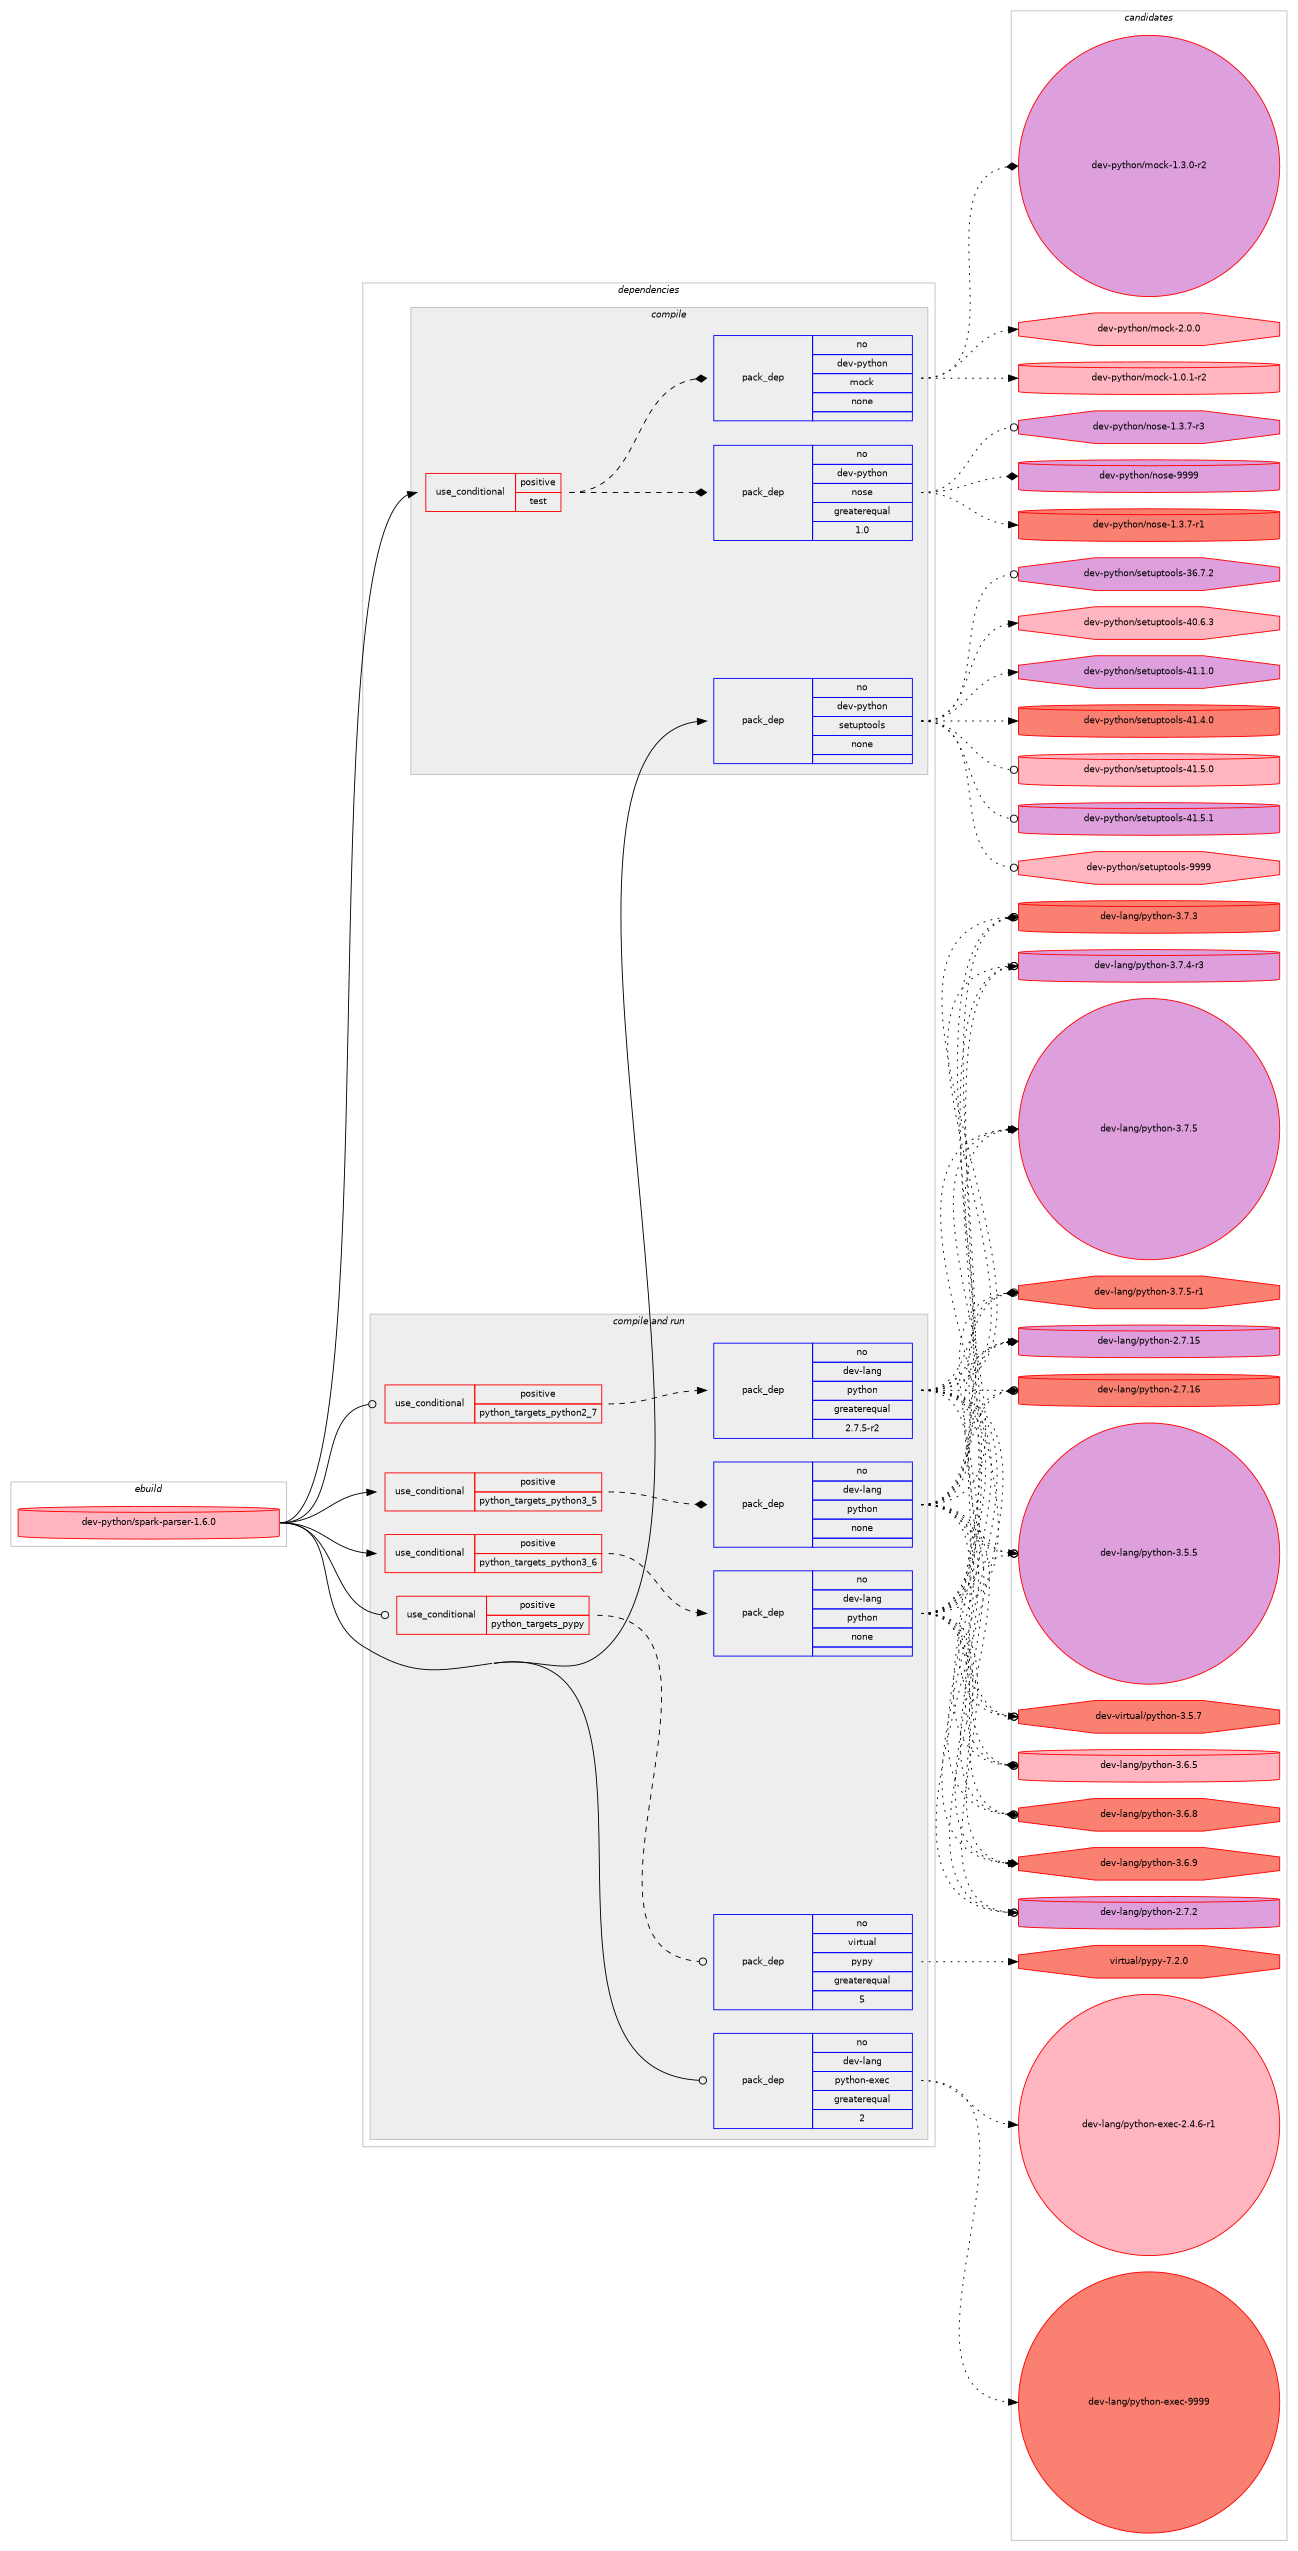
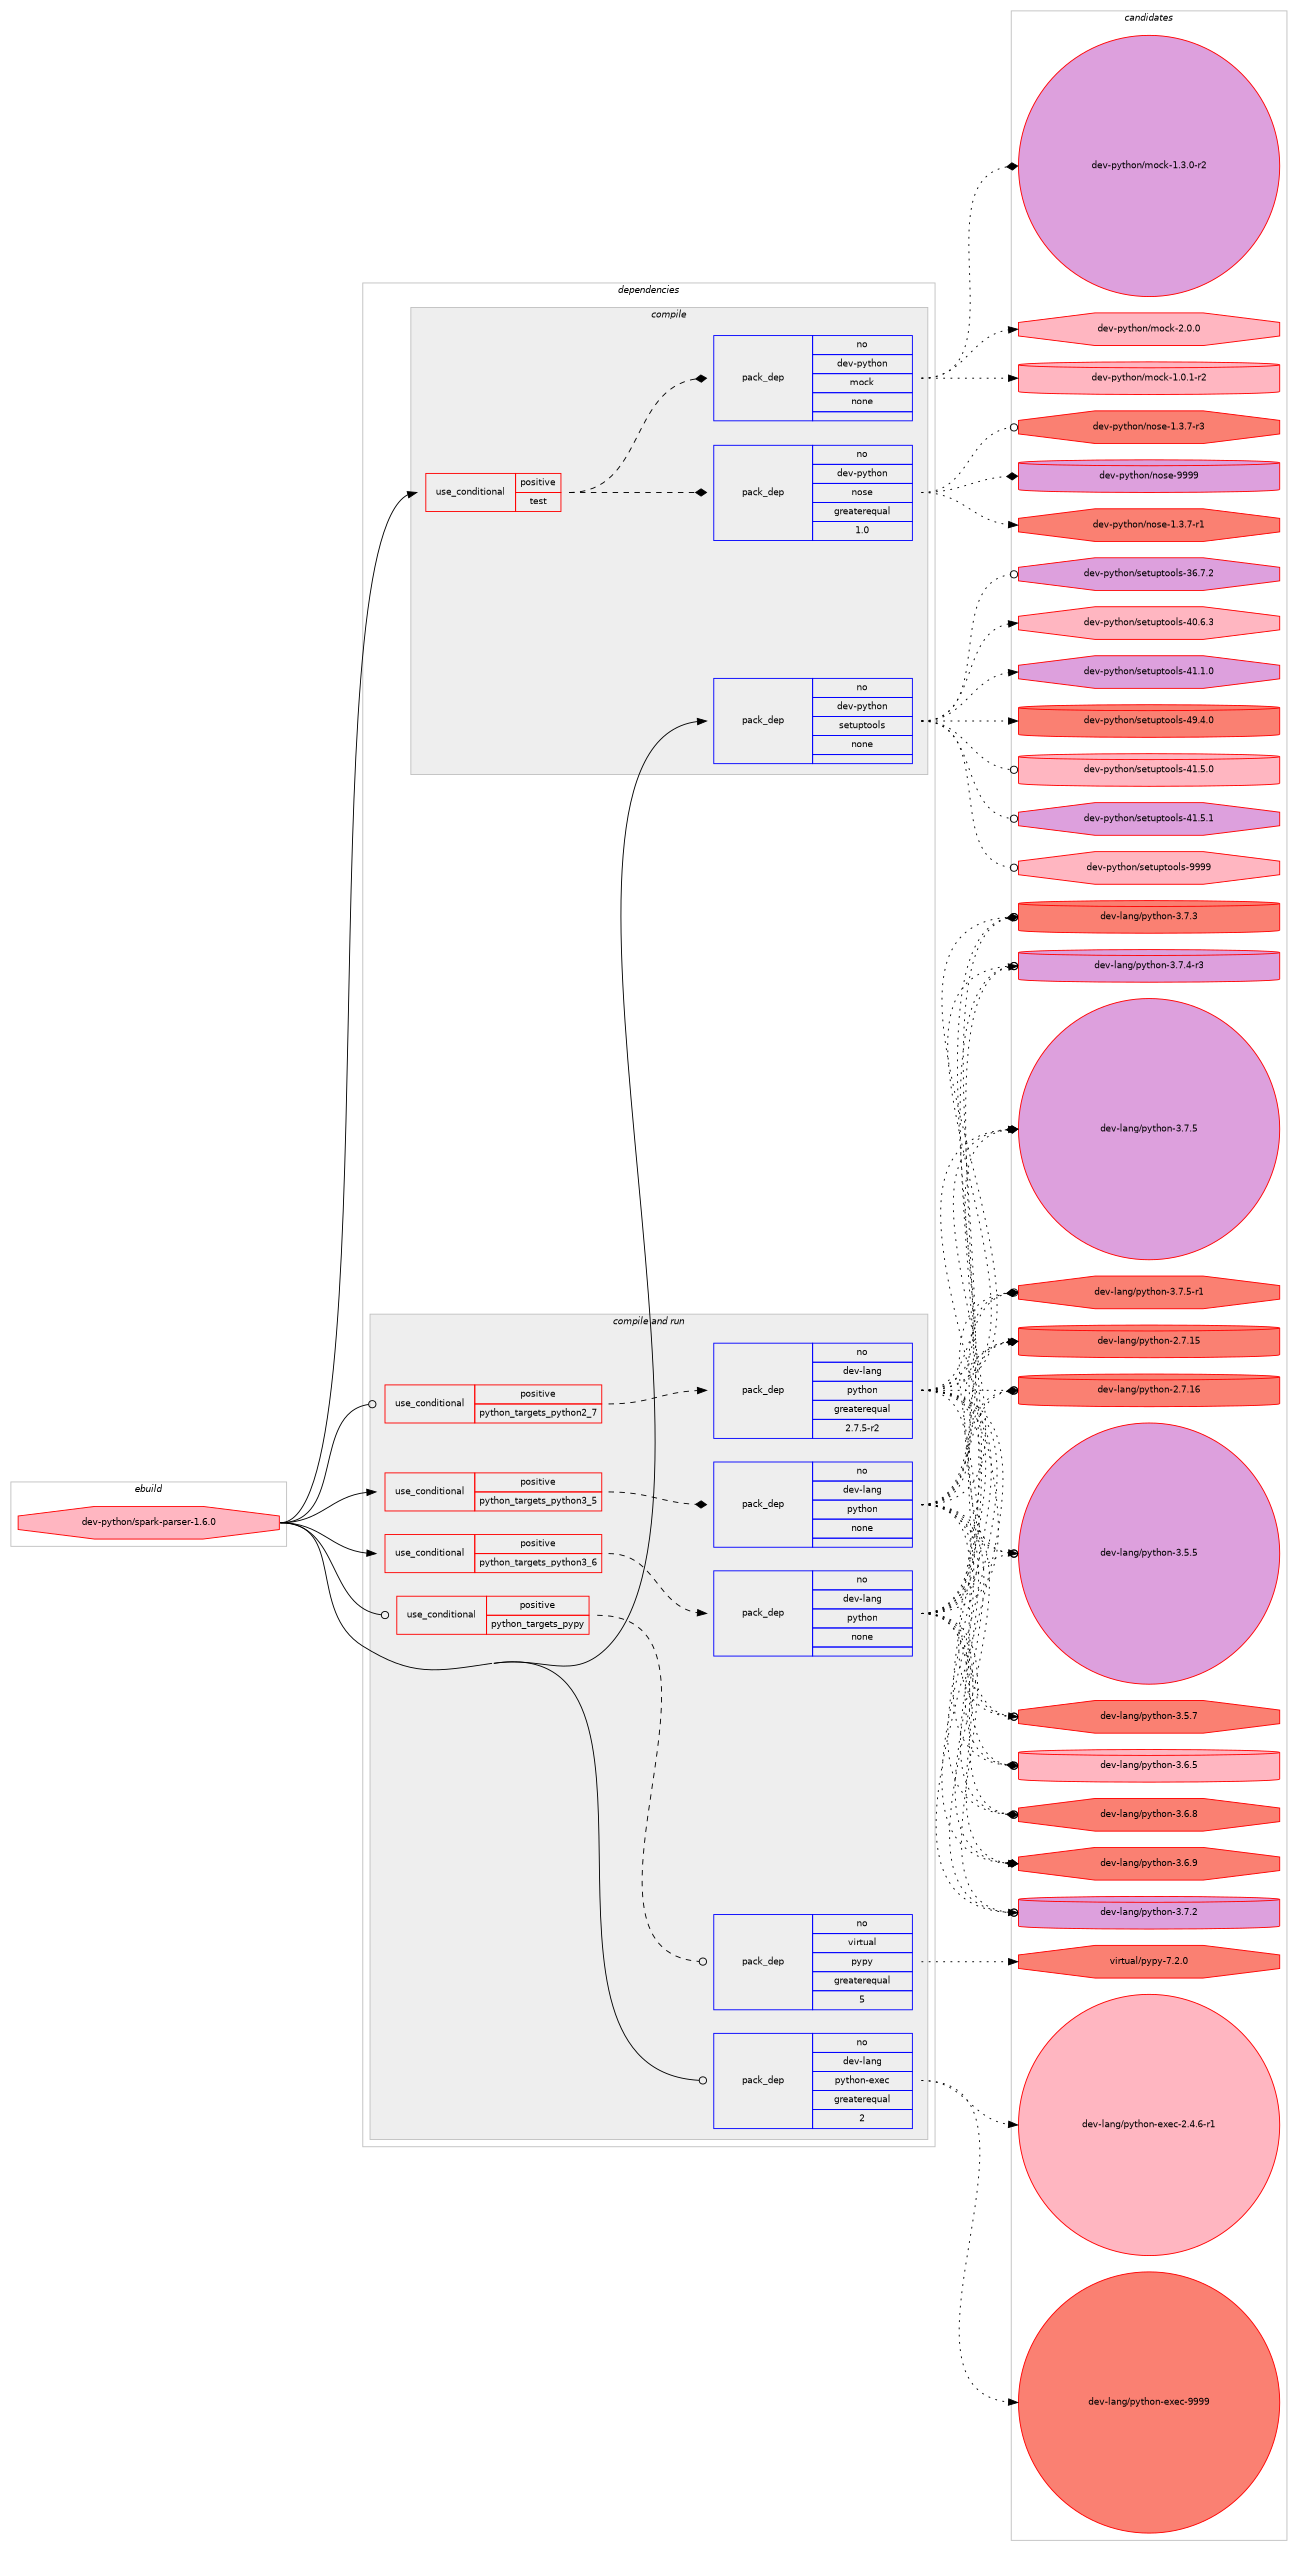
node "dev-python/nose-1.3.7-r3": fillcolor plum -> salmon
node "dev-python/nose-1.3.7-r1": shape cylinder -> octagon
node "dev-python/setuptools-41.4.0": label "dev-python/setuptools-41.4.0" -> "dev-python/setuptools-49.4.0"
node "dev-python/setuptools-41.5.1": shape cylinder -> octagon
node "dev-lang/python-2.7.15": fillcolor plum -> salmon
node "dev-python/spark-parser-1.6.0": shape cylinder -> octagon
node "dev-virtual/python-3.5.7": label "dev-virtual/python-3.5.7" -> "dev-lang/python-3.5.7"
node "dev-lang/python-2.7.2": label "dev-lang/python-2.7.2" -> "dev-lang/python-3.7.2"
